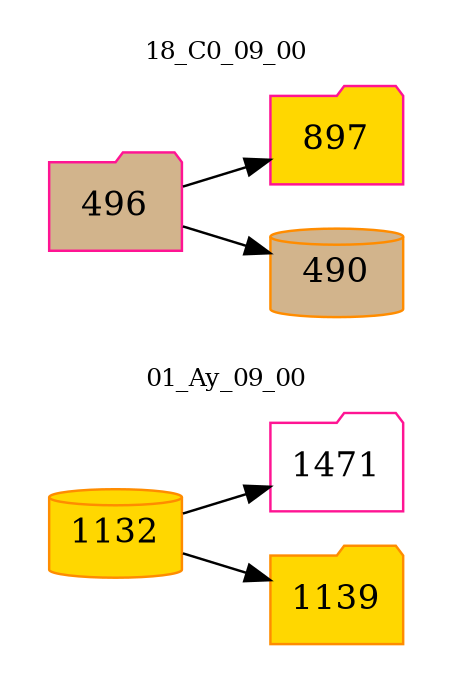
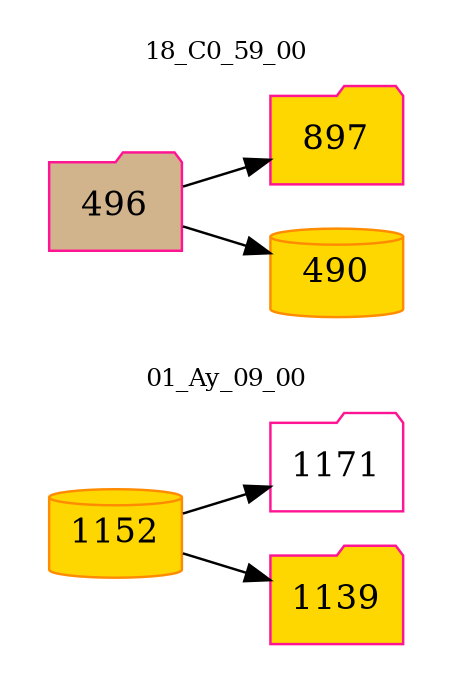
cluster "18_C0_09_00": label "18_C0_09_00" -> "18_C0_59_00"
node "490": fillcolor tan -> gold
node "1471": label "1471" -> "1171"
node "1132": label "1132" -> "1152"
node "1139": color darkorange -> deeppink
